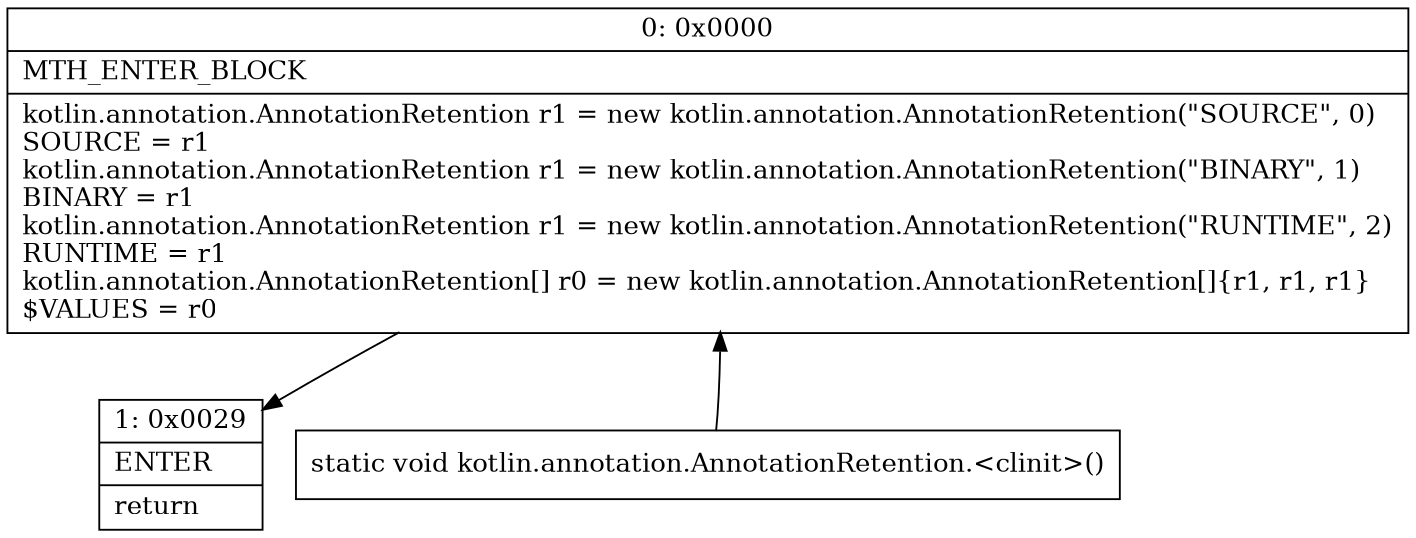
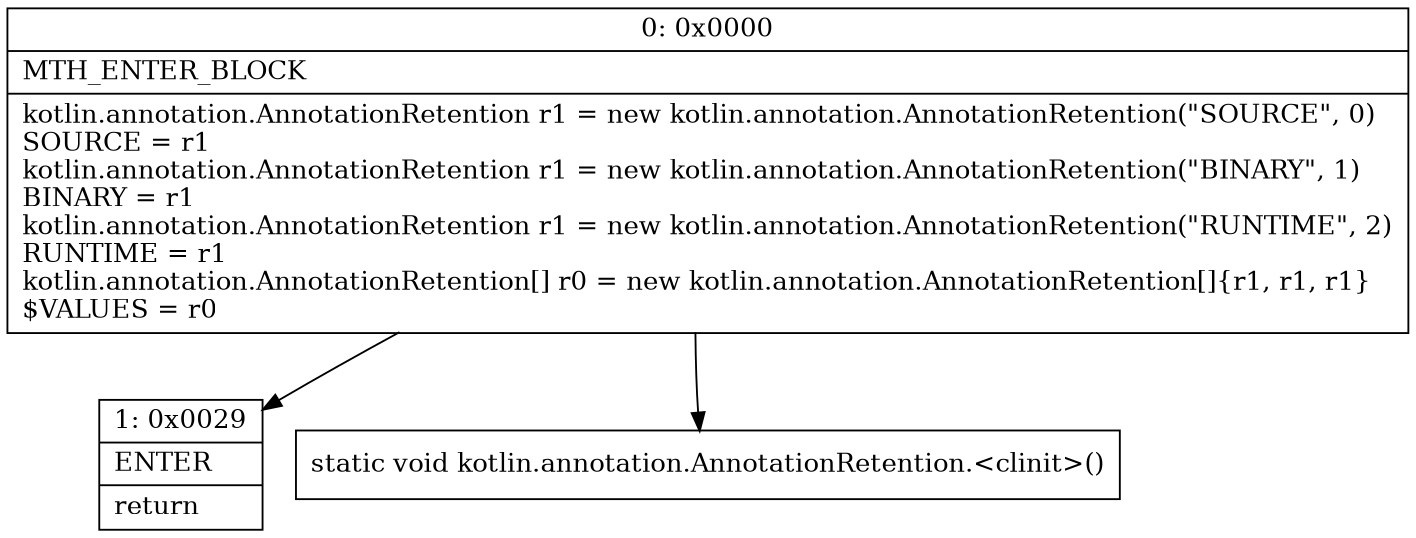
edge "static void kotlin.annotation.AnnotationRetention.<clinit>()" -> "0: 0x0000": reversed
